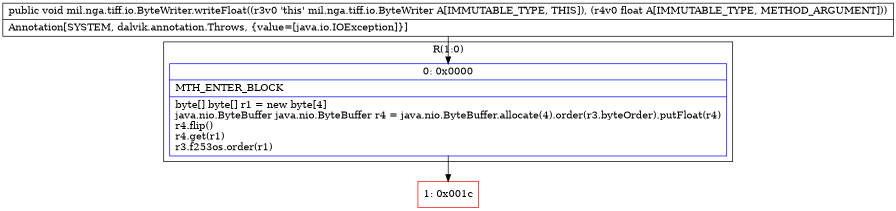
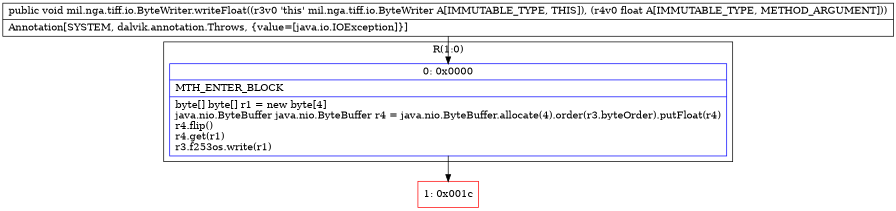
node "0: 0x0000": text "r3.f253os.order(r1)" -> "r3.f253os.write(r1)"
